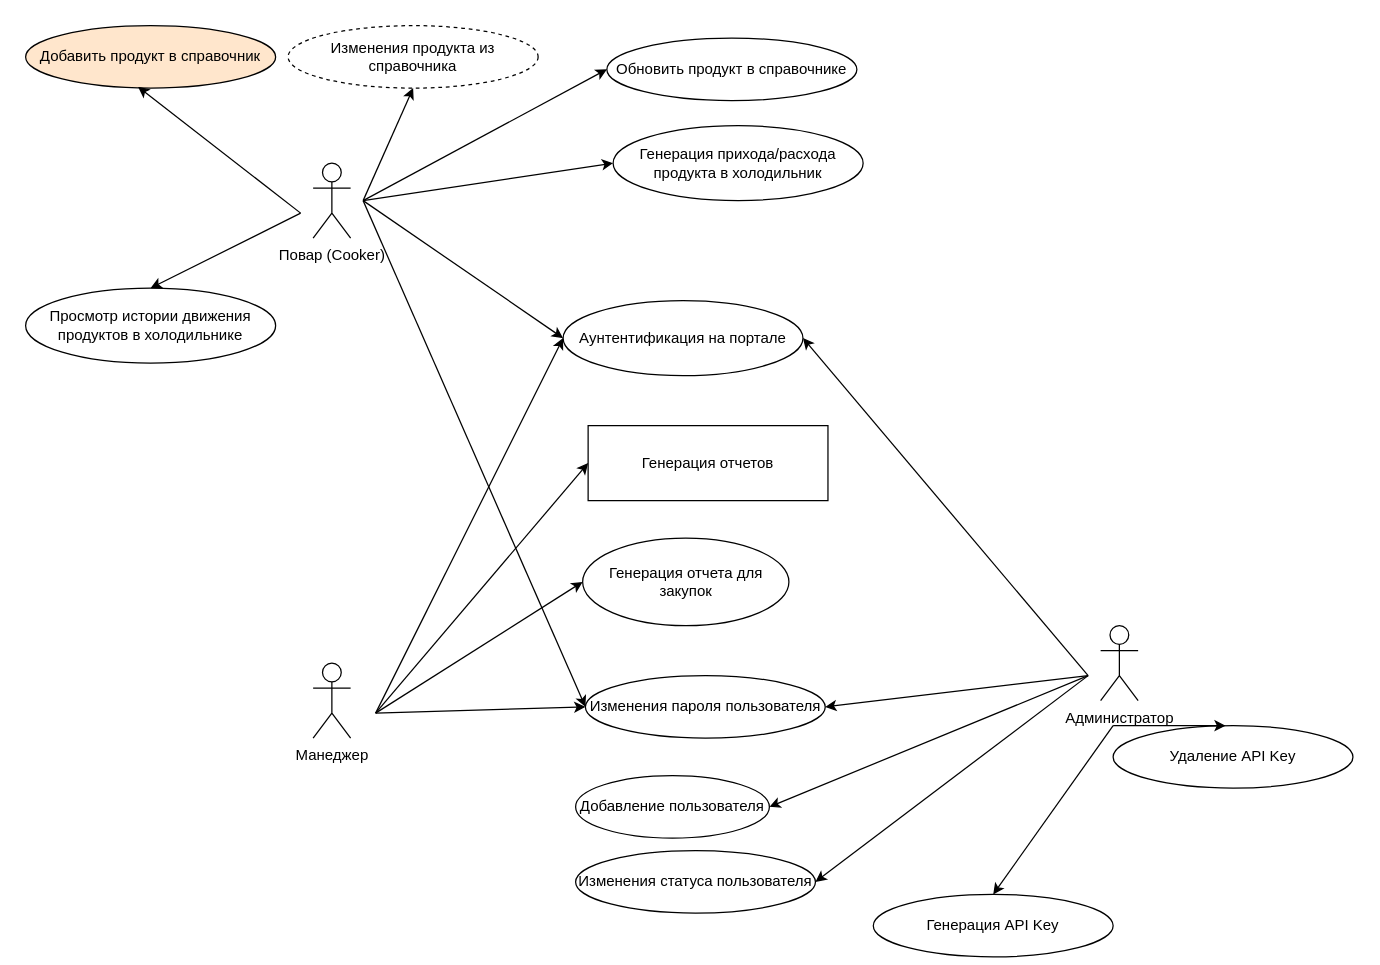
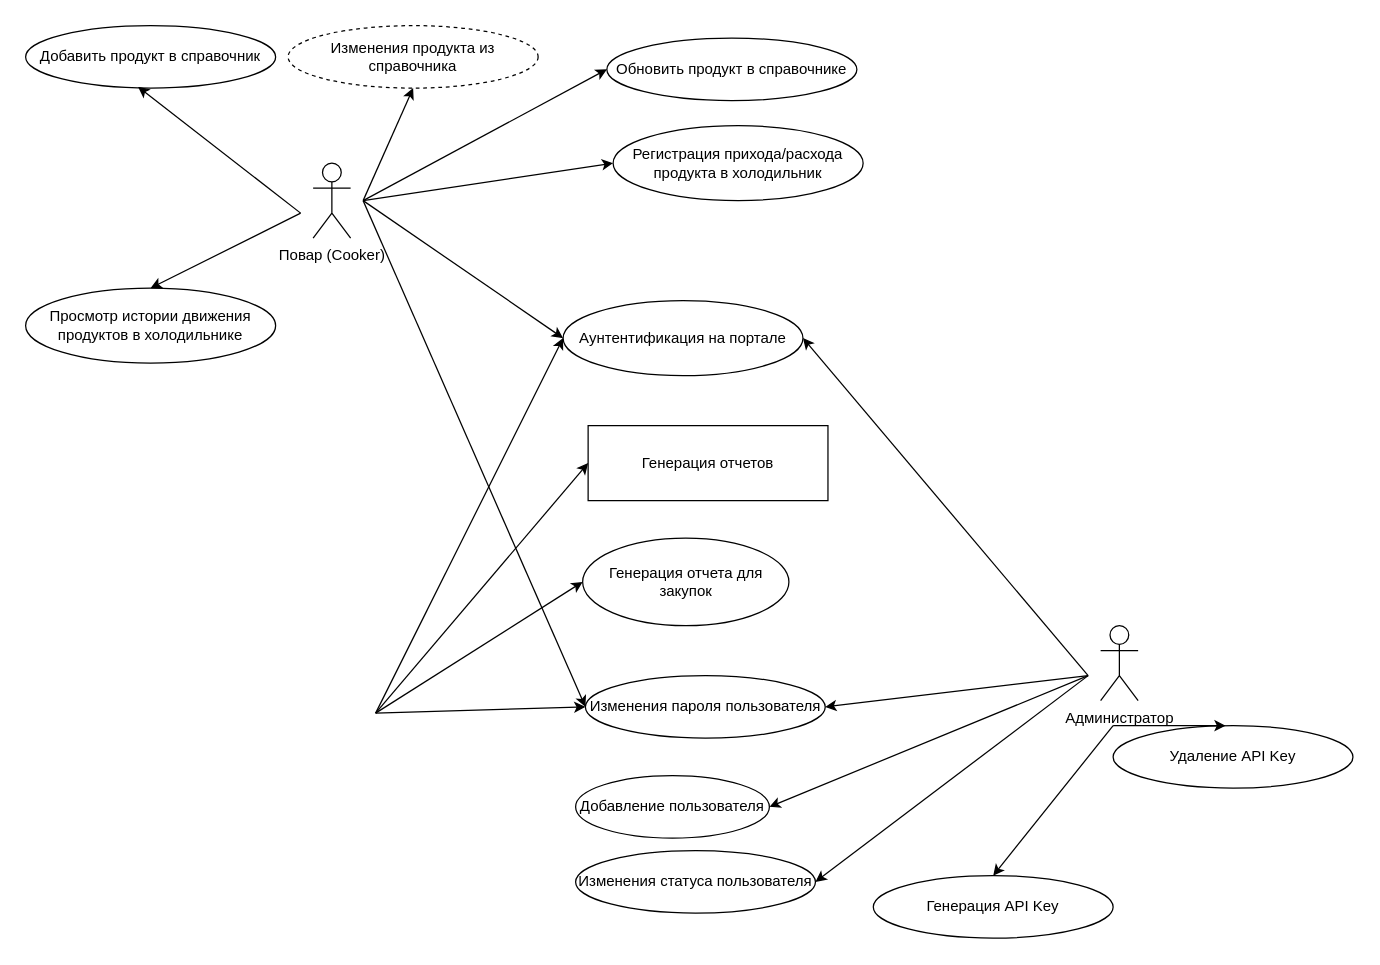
node "Добавить продукт в справочник": fillcolor #ffe6cc -> #ffffff
node "Генерация прихода/расхода продукта в холодильник": label "Генерация прихода/расхода продукта в холодильник" -> "Регистрация прихода/расхода продукта в холодильник"
node "Манеджер": removed
node "Генерация API Key": moved (993, 926) -> (993, 907)
